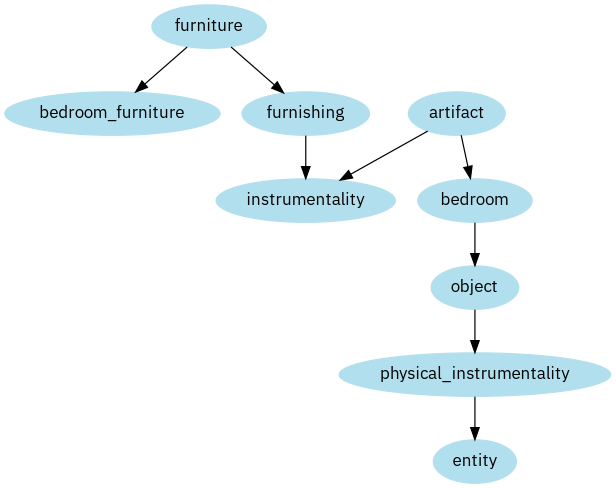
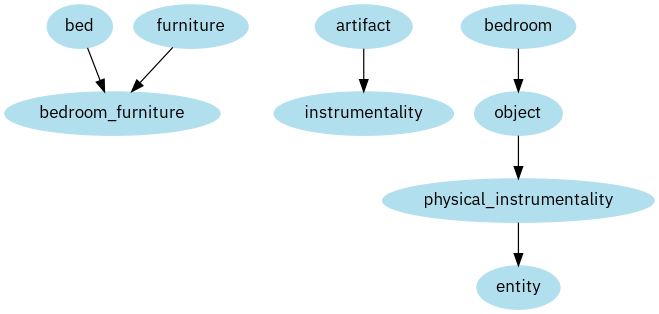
node "bed": added
node "furnishing": removed
edge "artifact" -> "bedroom": removed
